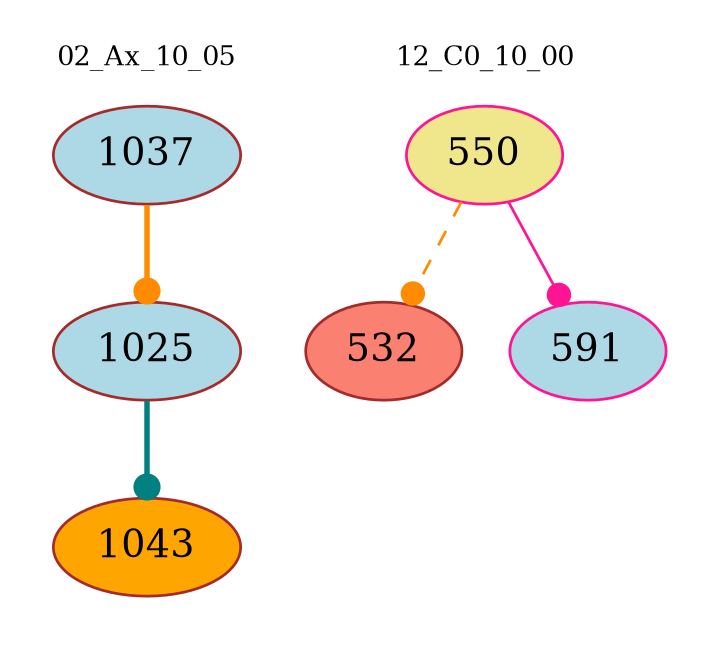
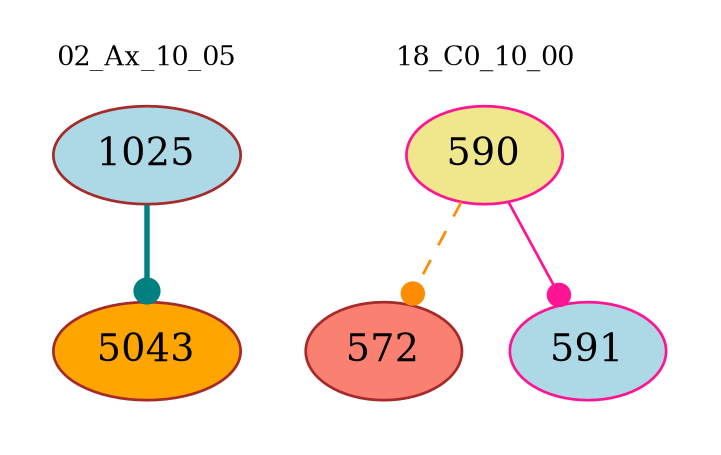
cluster "12_C0_10_00": label "12_C0_10_00" -> "18_C0_10_00"
node "1037": removed
node "550": label "550" -> "590"
node "532": label "532" -> "572"
node "1043": label "1043" -> "5043"
